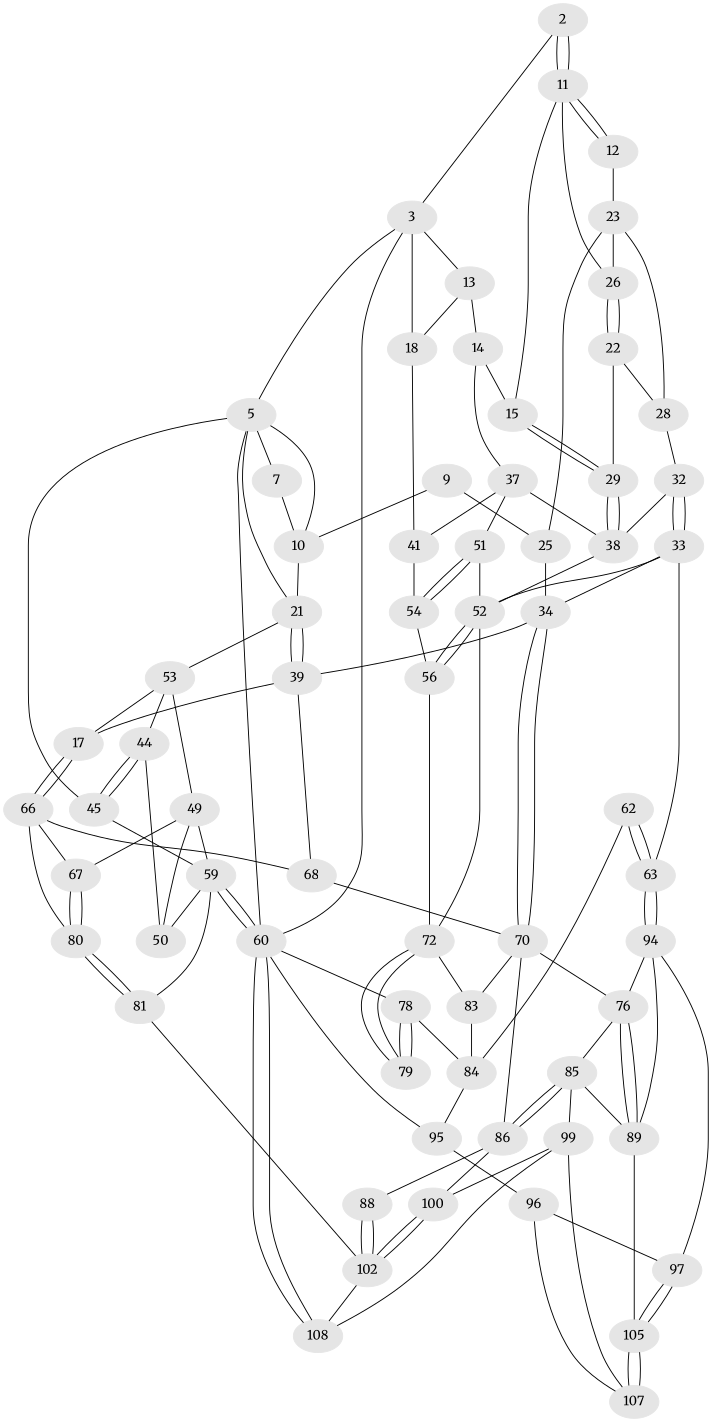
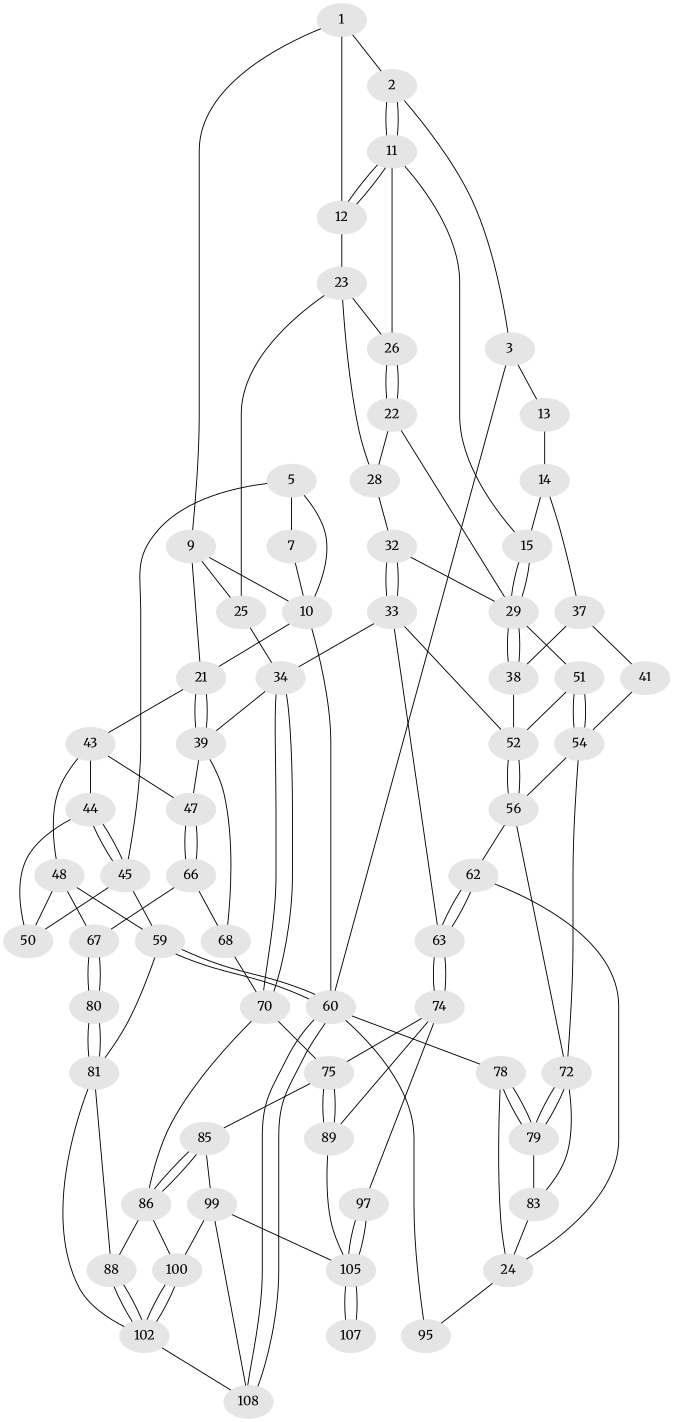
node "1": added
edge "3" -- "5": removed
node "18": removed
edge "37" -- "51": now "29" -- "51"
edge "32" -- "38": now "32" -- "29"
edge "5" -- "21": now "9" -- "21"
node "53": label "53" -> "43"
edge "5" -- "60": now "10" -- "60"
node "17": label "17" -> "47"
edge "52" -- "72": now "54" -- "72"
node "49": label "49" -> "48"
edge "56" -- "62": added
edge "66" -- "80": removed
edge "59" -- "50": now "45" -- "50"
node "94": label "94" -> "74"
edge "70" -- "83": now "79" -- "83"
node "76": label "76" -> "75"
node "84": label "84" -> "24"
edge "85" -- "89": removed
edge "81" -- "88": added
node "96": removed
edge "99" -- "107": now "99" -- "105"
